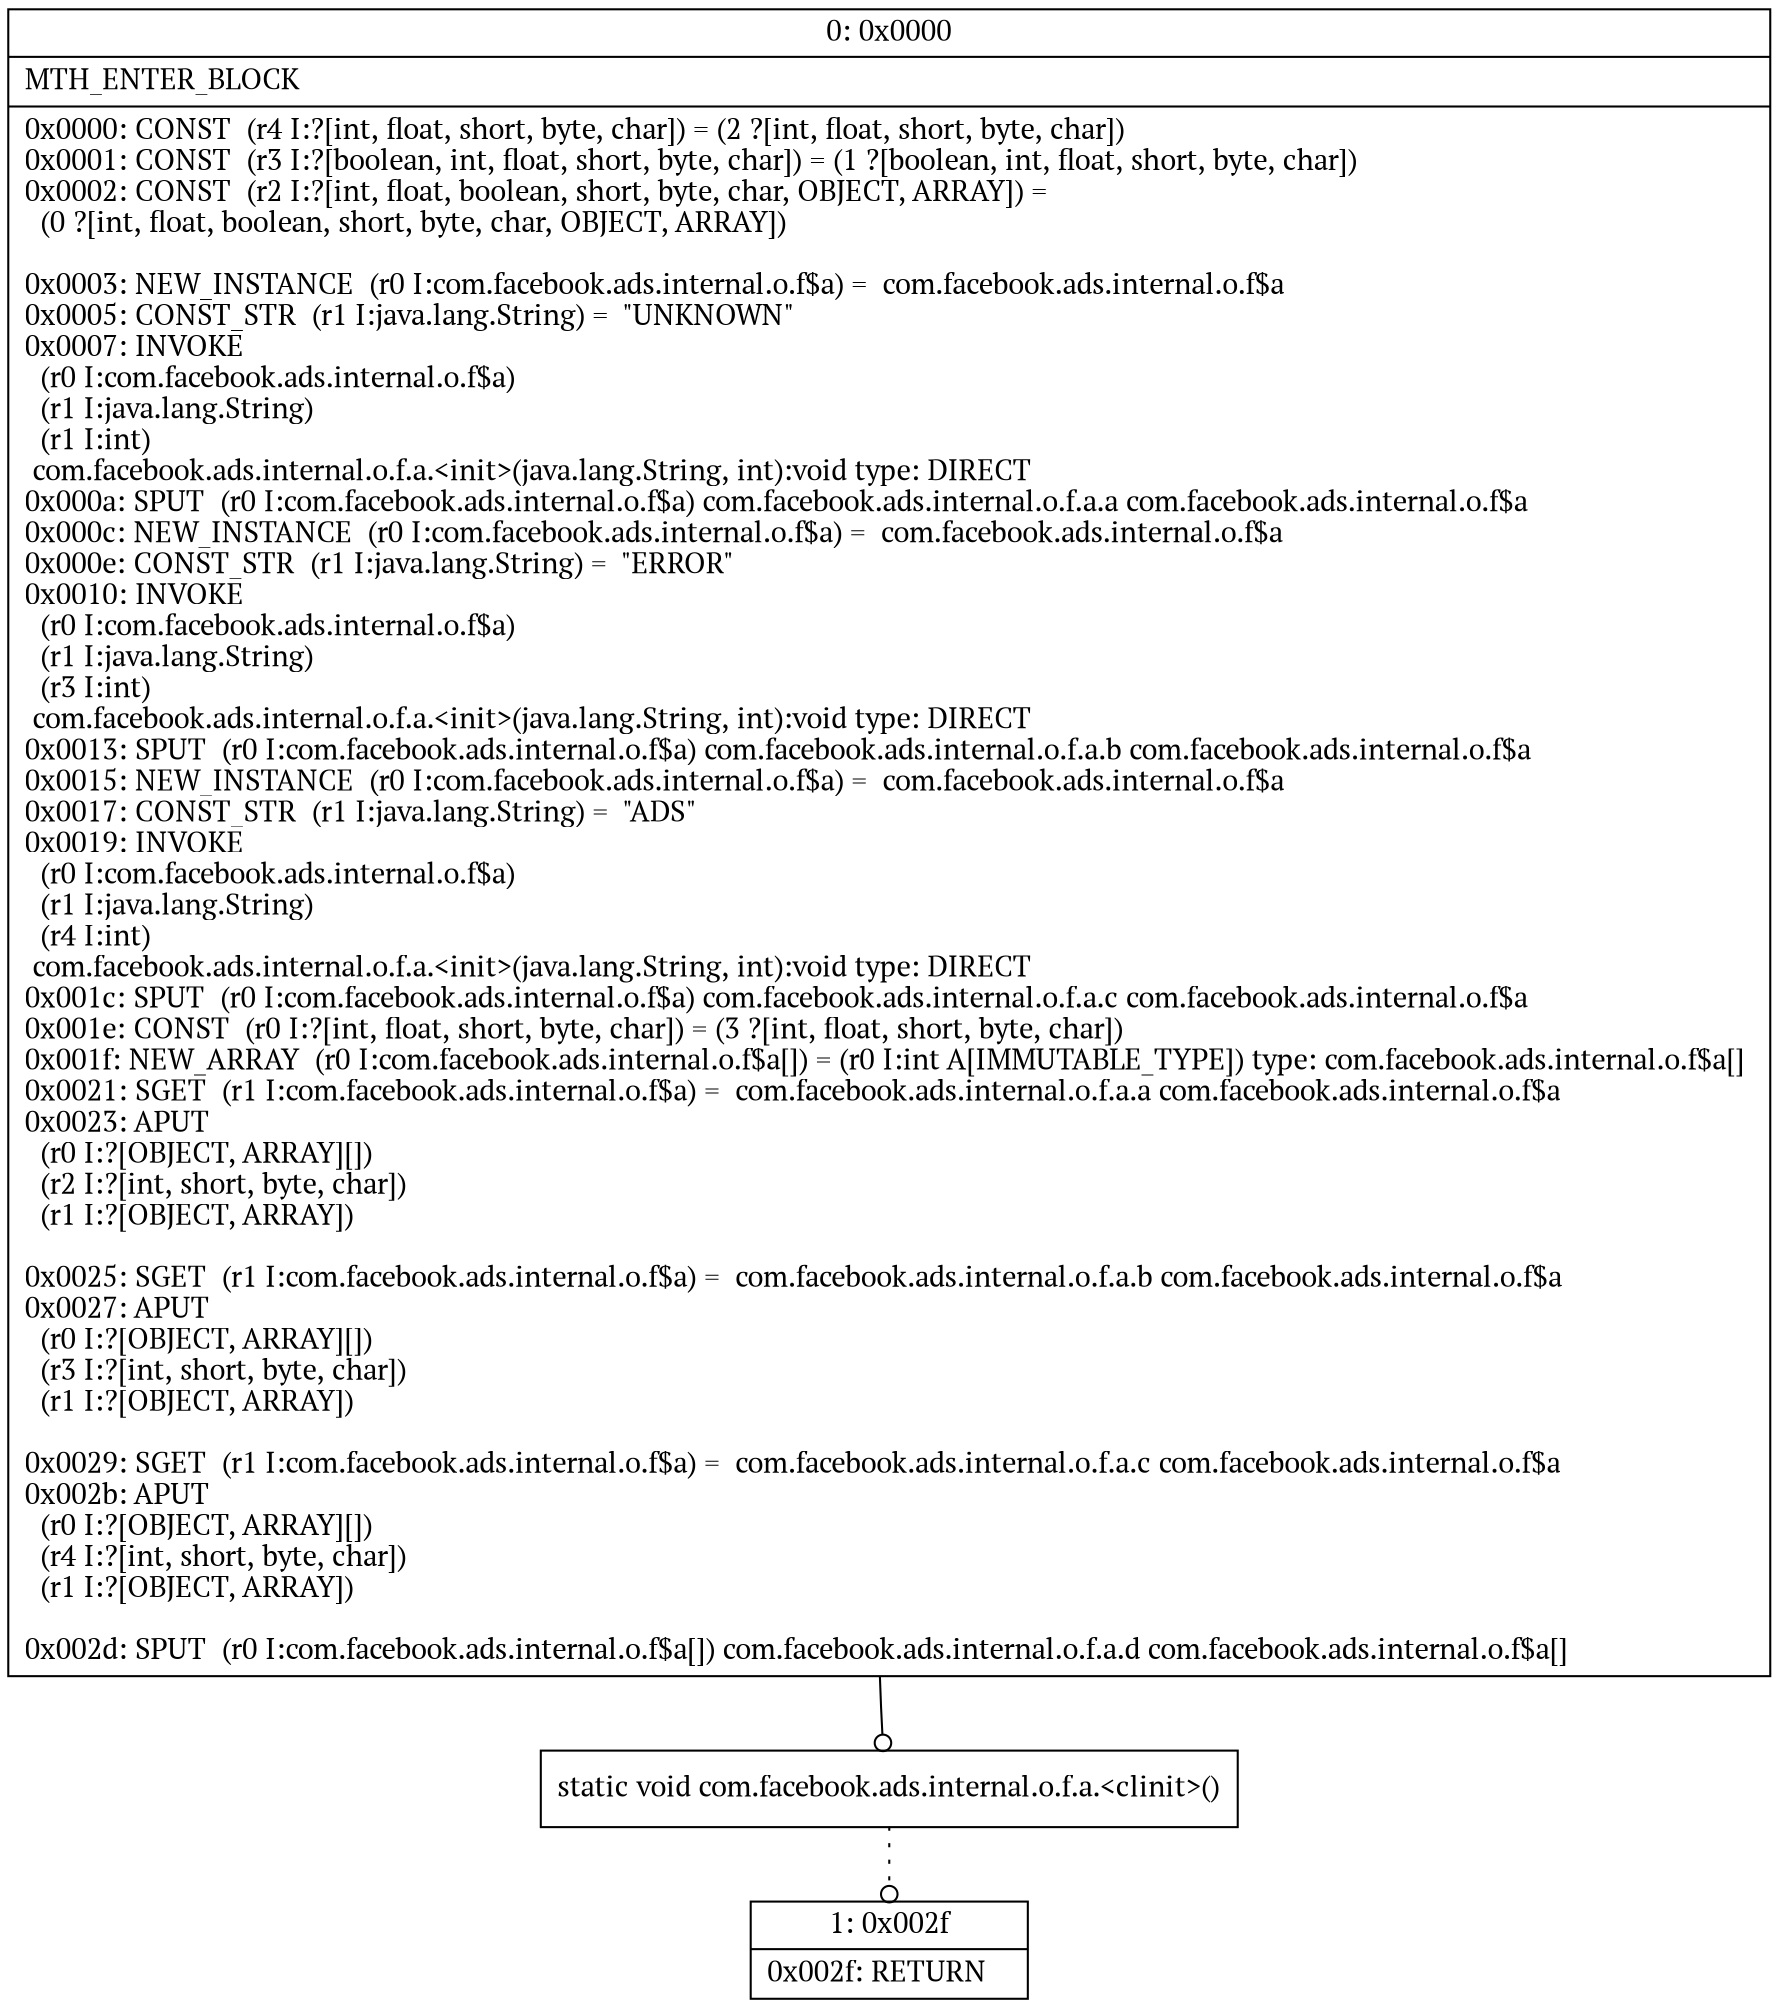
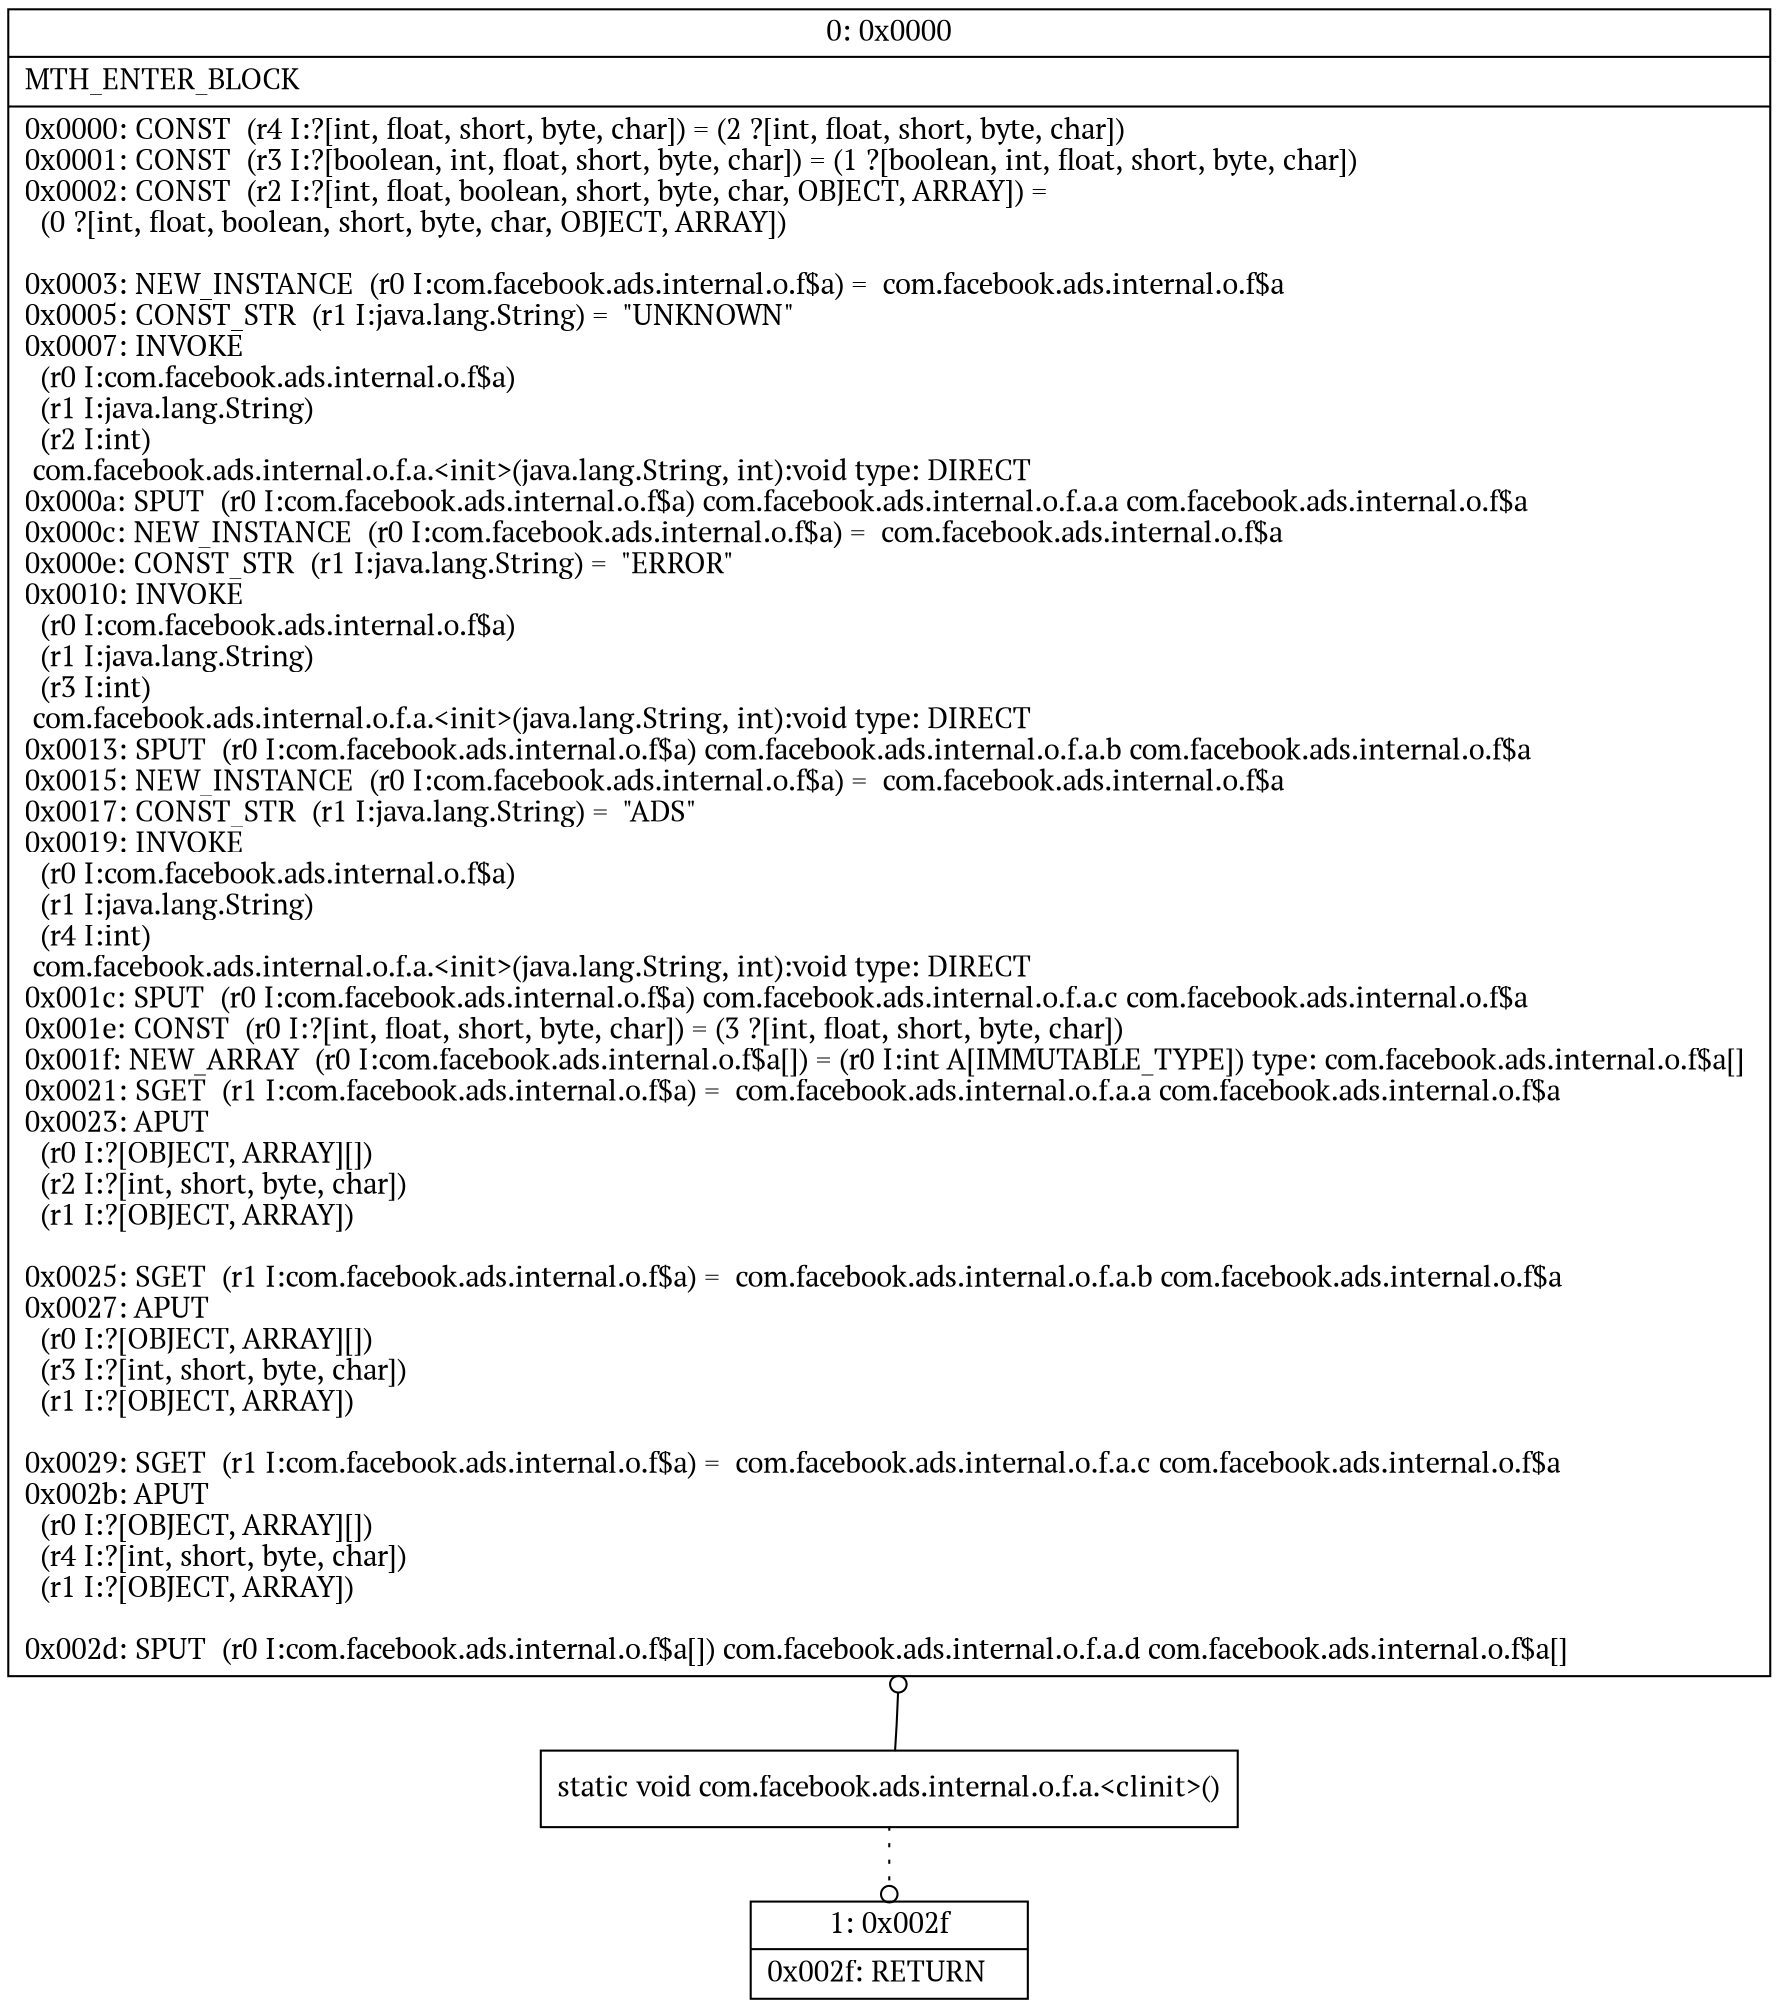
node "0: 0x0000": text "(r1 I:int)" -> "(r2 I:int)"
edge "0: 0x0000" -> "static void com.facebook.ads.internal.o.f.a.<clinit>()": reversed
